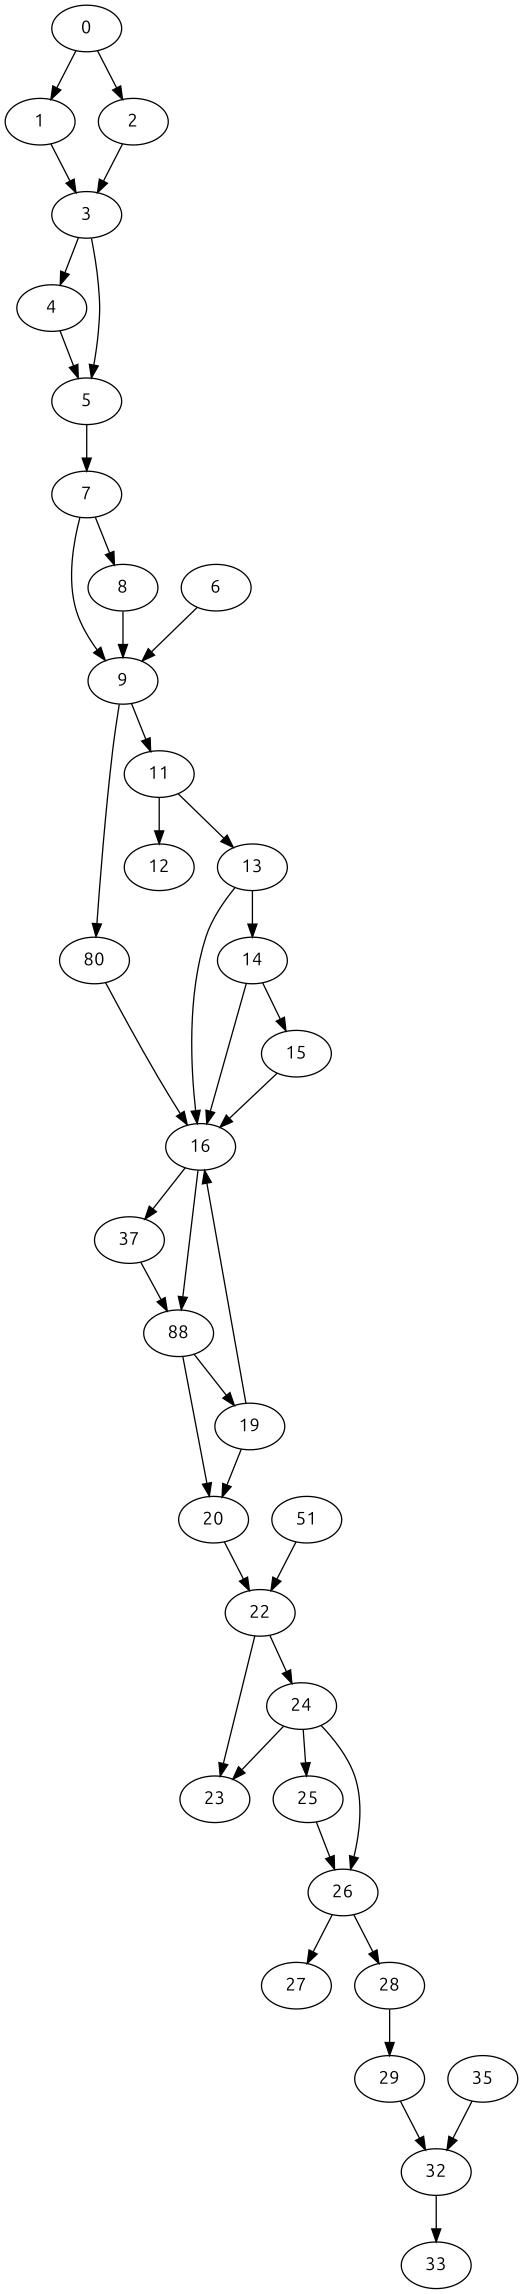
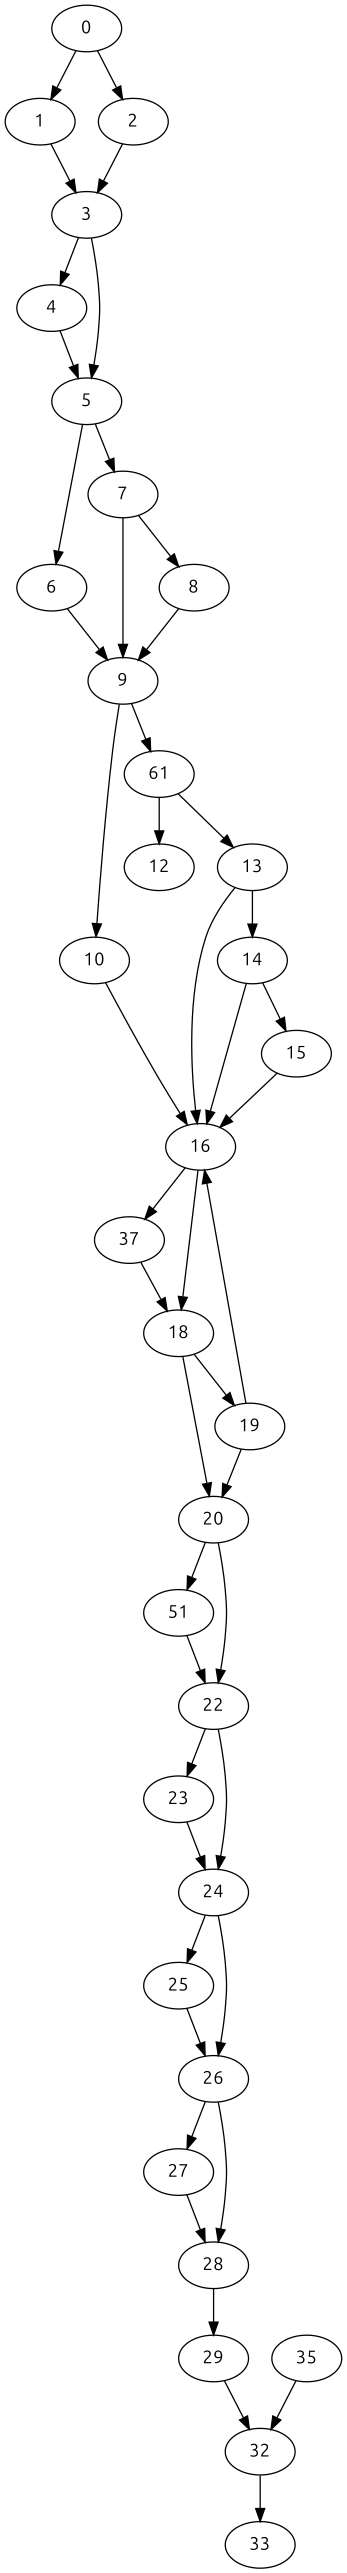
edge "5" -> "6": added
node "11": label "11" -> "61"
node "80": label "80" -> "10"
node "88": label "88" -> "18"
edge "20" -> "51": added
edge "24" -> "23": reversed
edge "27" -> "28": added
